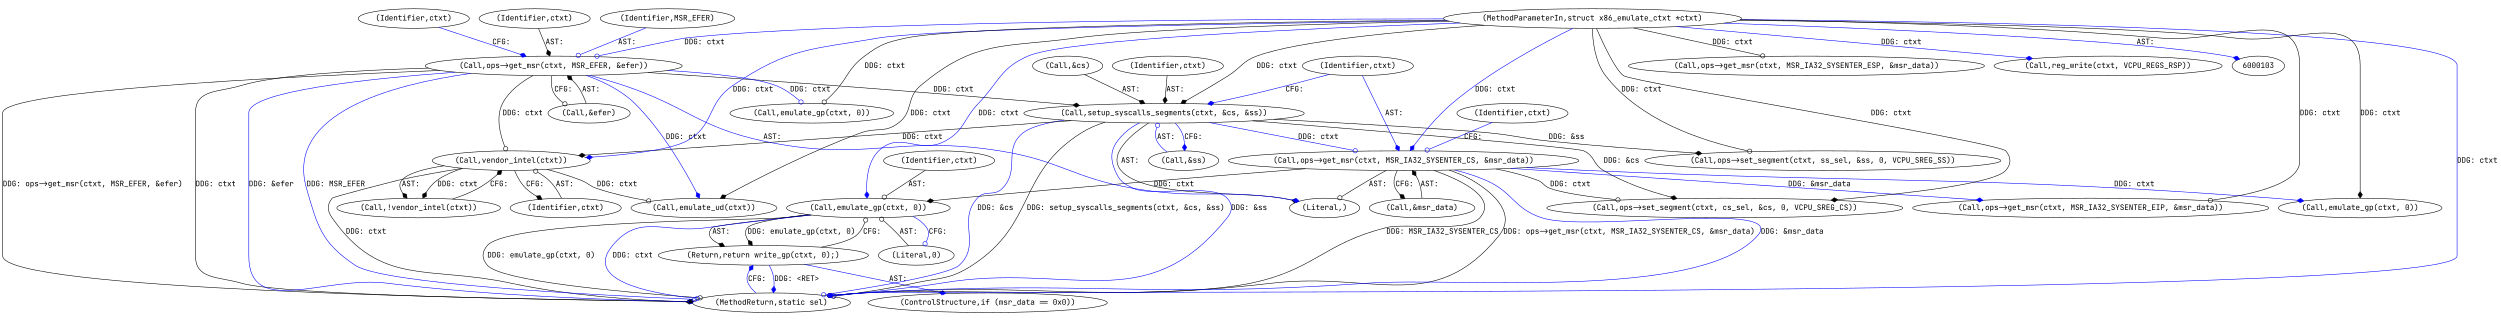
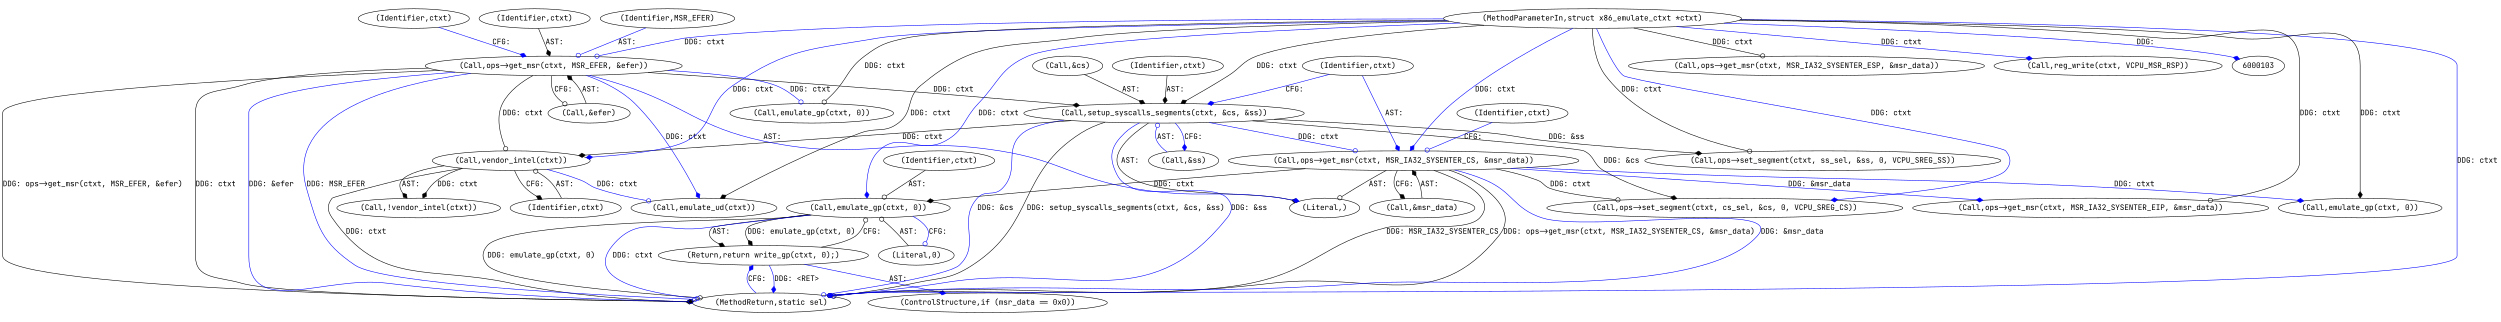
edge "(MethodParameterIn,struct x86_emulate_ctxt *ctxt)" -> "6000103": label "AST: " -> "DDG: "
node "(Call,reg_write(ctxt, VCPU_REGS_RSP))": label "(Call,reg_write(ctxt, VCPU_REGS_RSP))" -> "(Call,reg_write(ctxt, VCPU_MSR_RSP))"
edge "(MethodParameterIn,struct x86_emulate_ctxt *ctxt)" -> "(Call,ops->set_segment(ctxt, cs_sel, &cs, 0, VCPU_SREG_CS))": color black -> blue
edge "(Call,vendor_intel(ctxt))" -> "(Call,emulate_ud(ctxt))": color black -> blue
edge "(Call,!vendor_intel(ctxt))" -> "(Call,vendor_intel(ctxt))": removed, label "CFG:"
